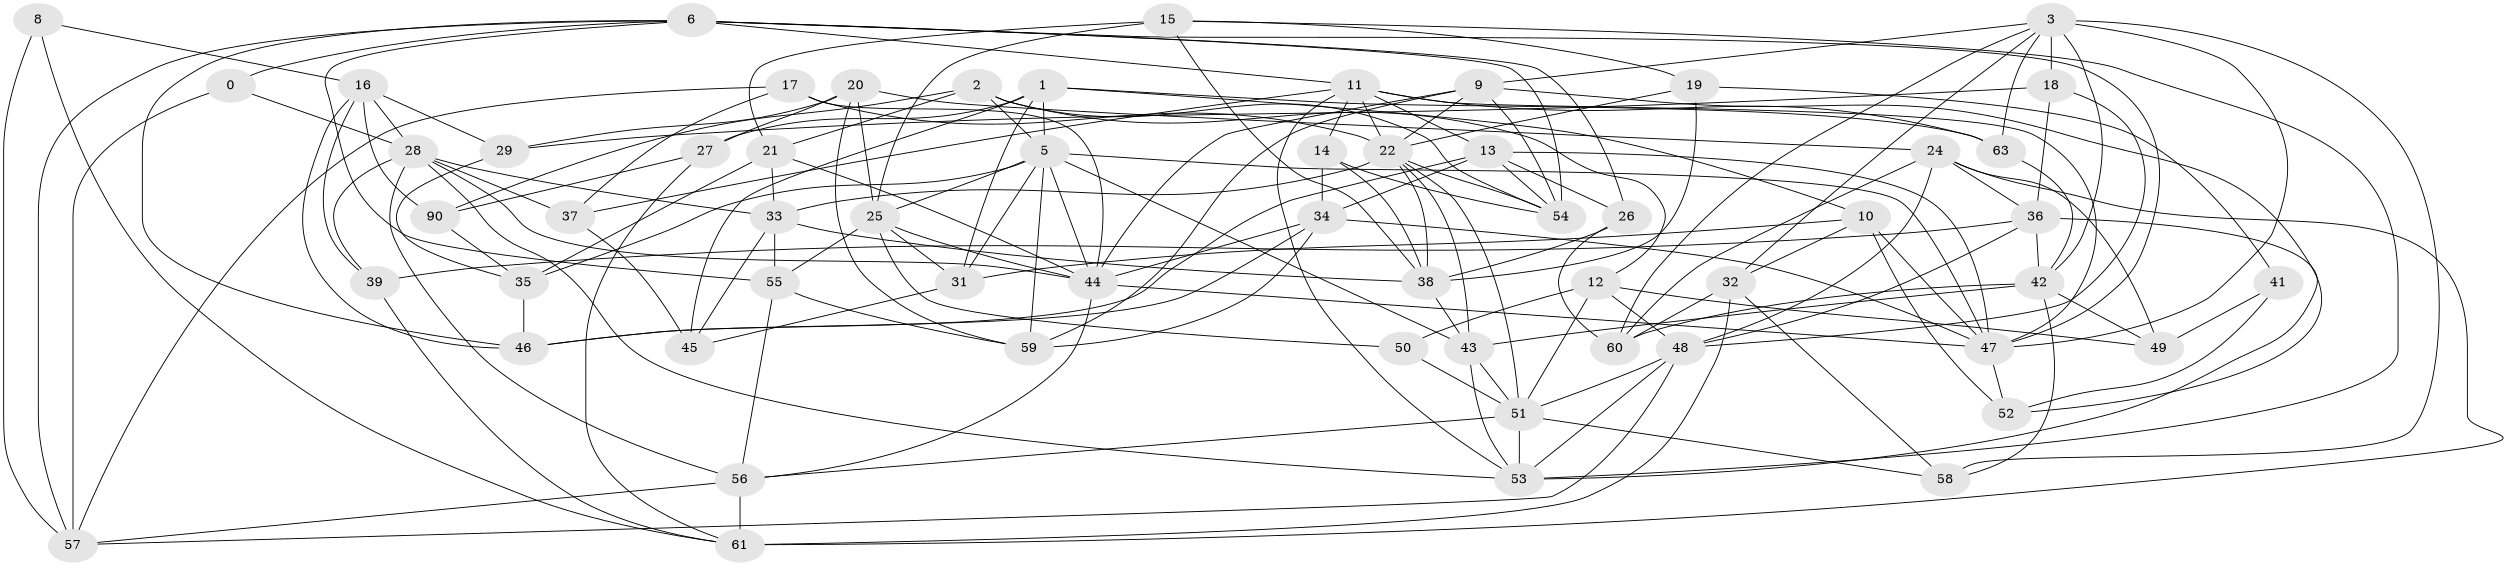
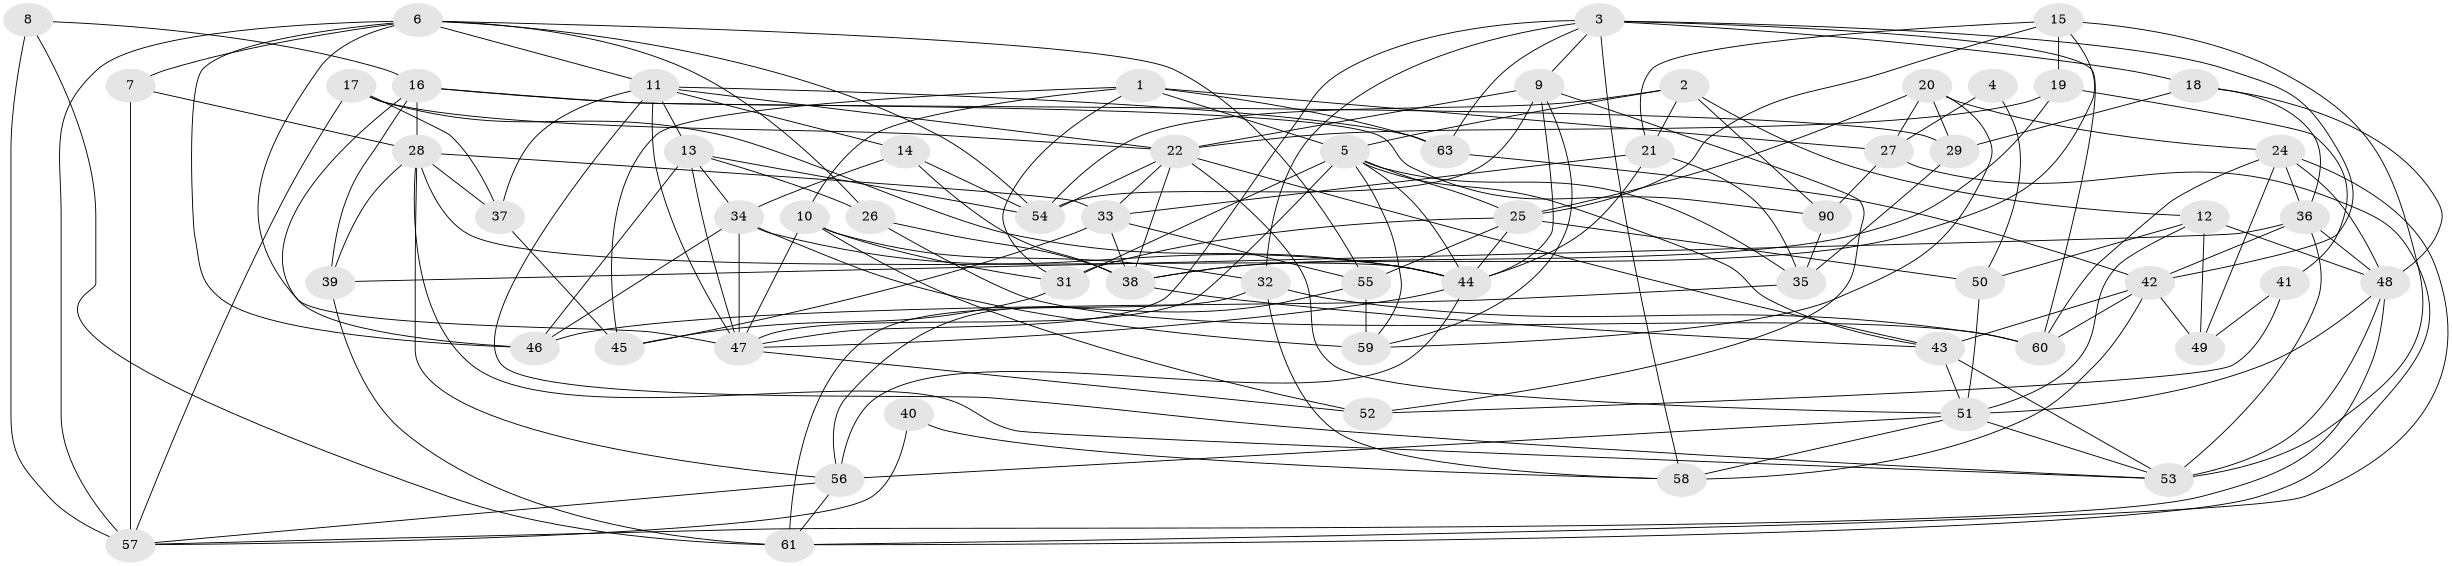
node "0": label "0" -> "7"
node "4": added
node "40": added
